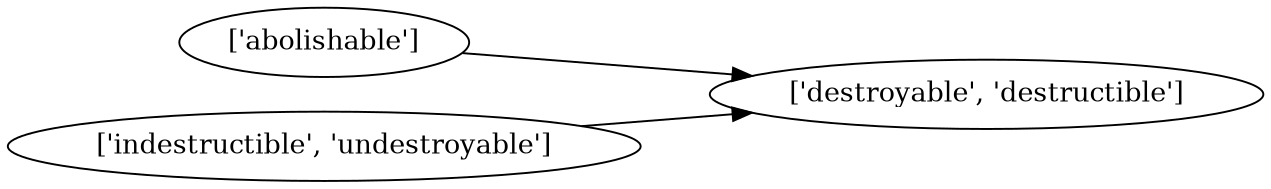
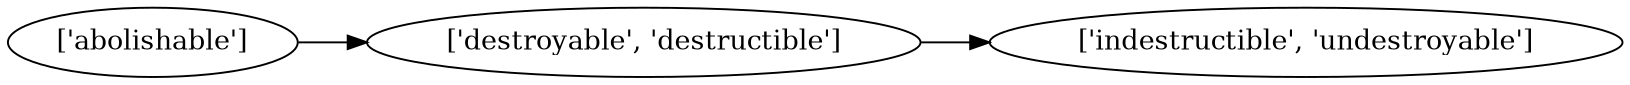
edge "['indestructible', 'undestroyable']" -> "['destroyable', 'destructible']": reversed
